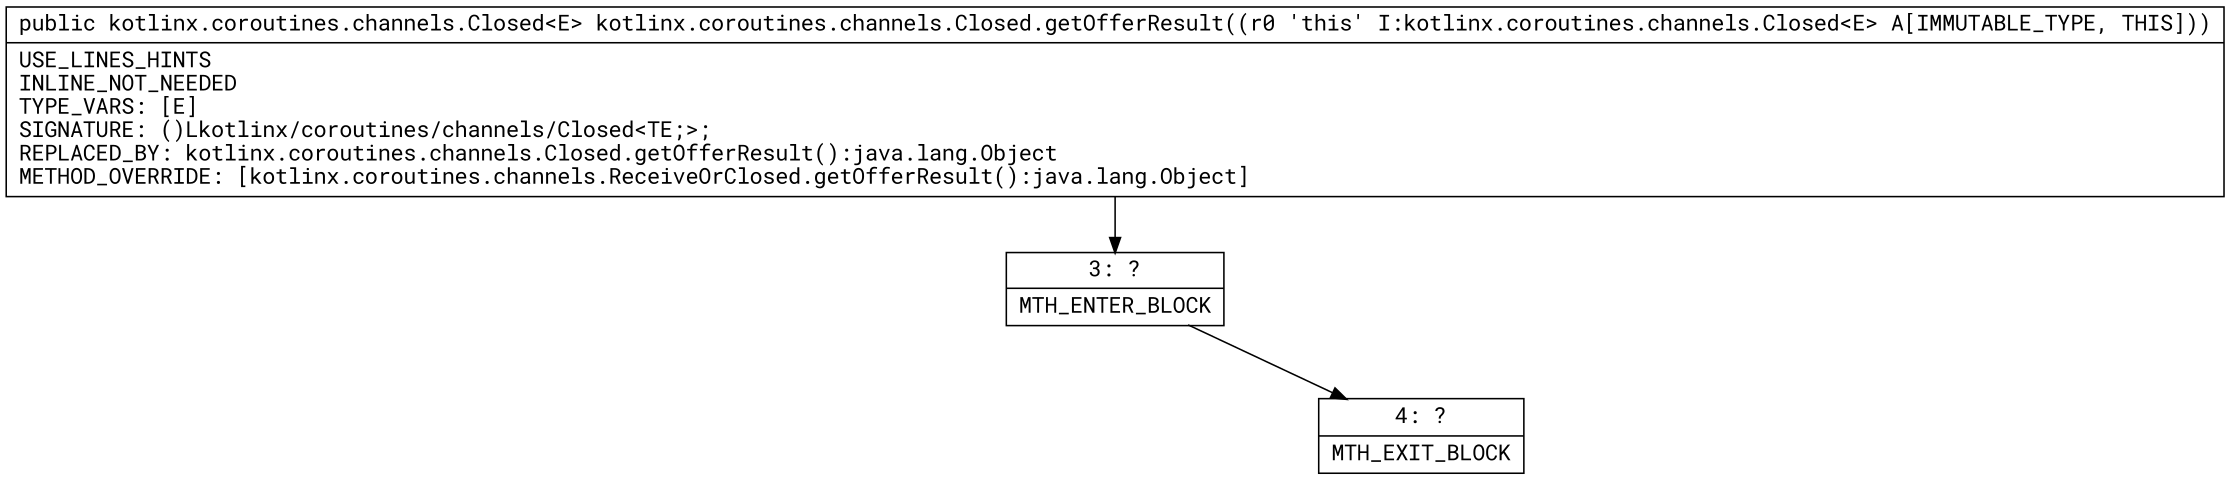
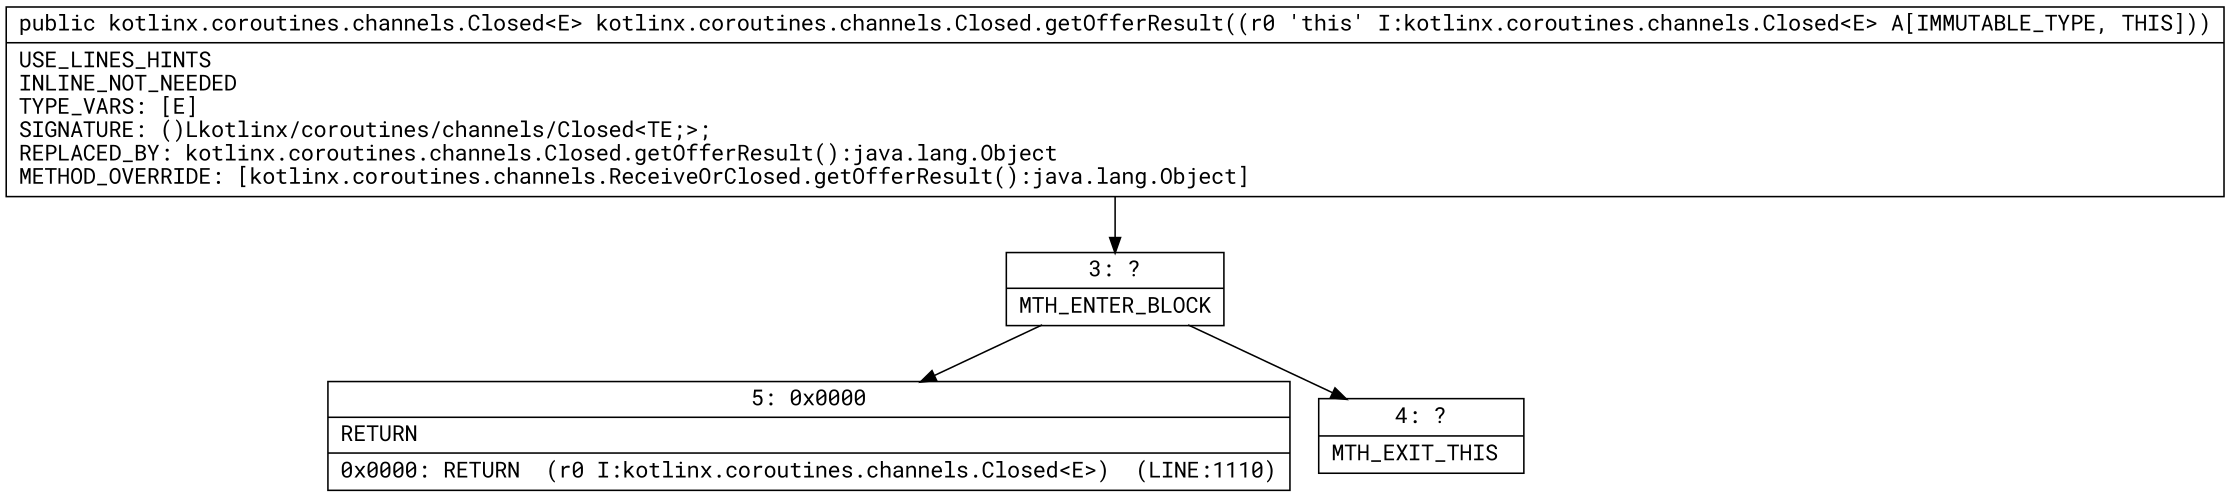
node "5: 0x0000": added
node "4: ?": text "MTH_EXIT_BLOCK" -> "MTH_EXIT_THIS"
